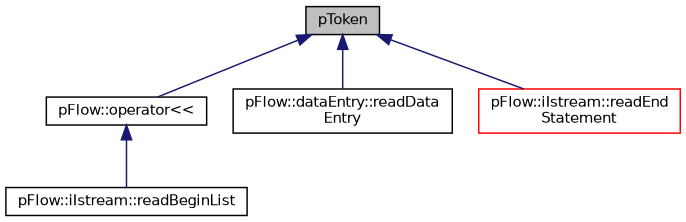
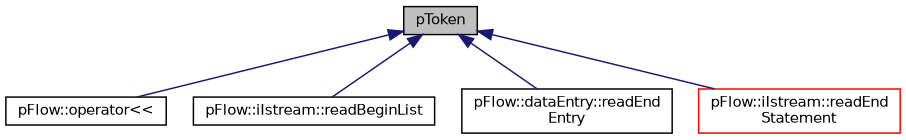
node "pFlow::dataEntry::readData Entry": label "pFlow::dataEntry::readData Entry" -> "pFlow::dataEntry::readEnd Entry"
edge "pFlow::iIstream::readBeginList" -> "pFlow::operator<<": now "pFlow::iIstream::readBeginList" -> "pToken"
